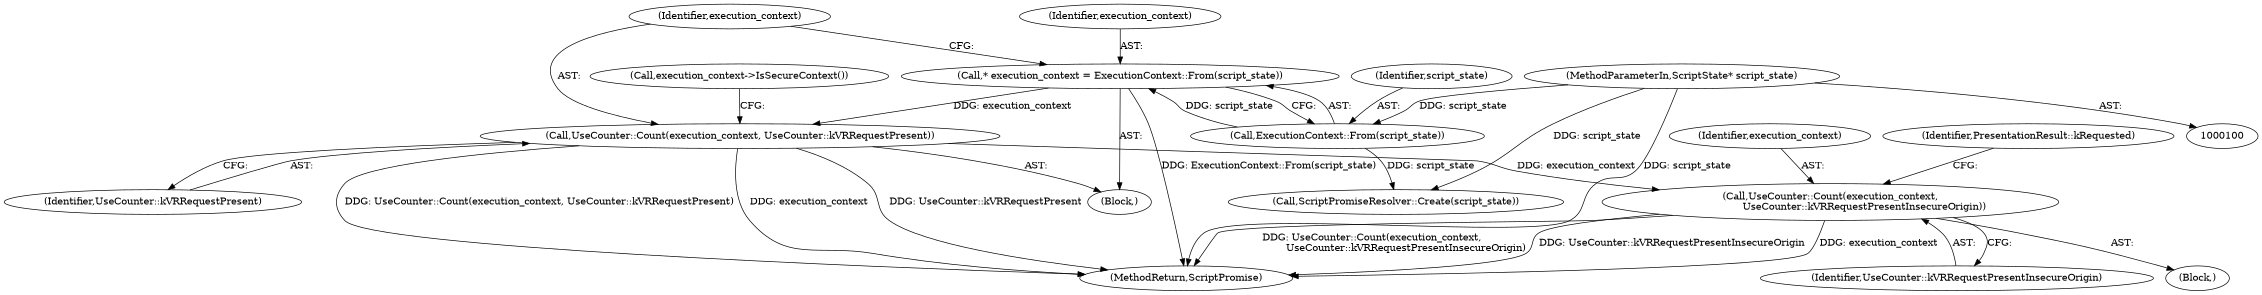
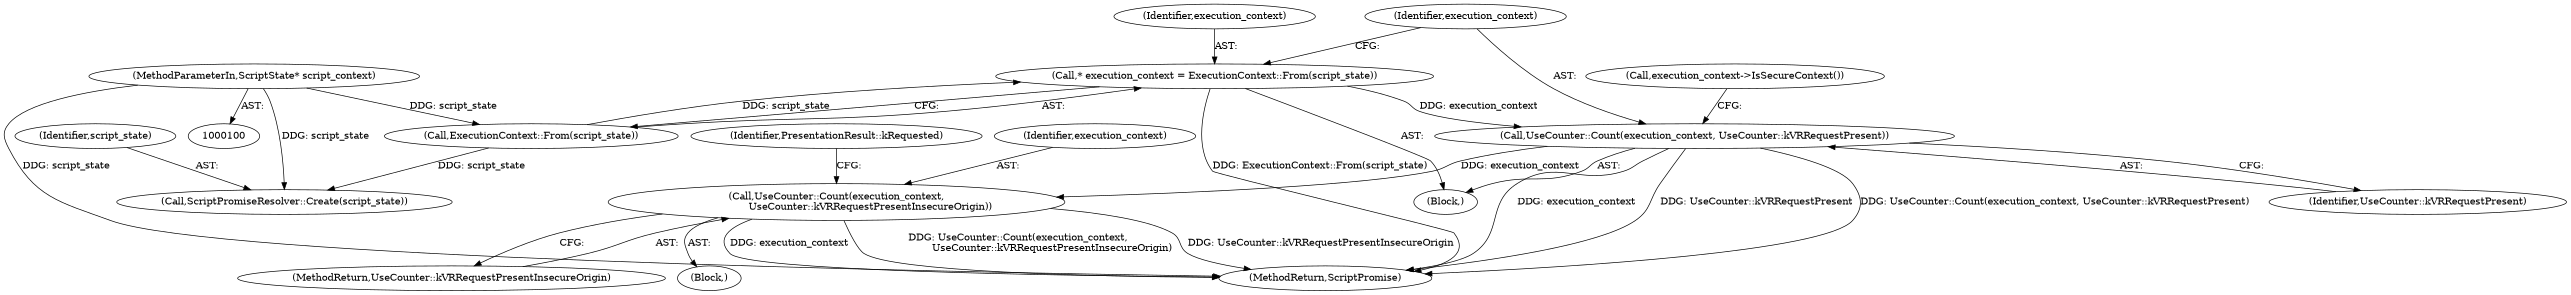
node "(MethodParameterIn,ScriptState* script_state)": label "(MethodParameterIn,ScriptState* script_state)" -> "(MethodParameterIn,ScriptState* script_context)"
edge "(Identifier,script_state)" -> "(Call,ExecutionContext::From(script_state))": now "(Identifier,script_state)" -> "(Call,ScriptPromiseResolver::Create(script_state))"
node "(Identifier,UseCounter::kVRRequestPresentInsecureOrigin)": label "(Identifier,UseCounter::kVRRequestPresentInsecureOrigin)" -> "(MethodReturn,UseCounter::kVRRequestPresentInsecureOrigin)"
